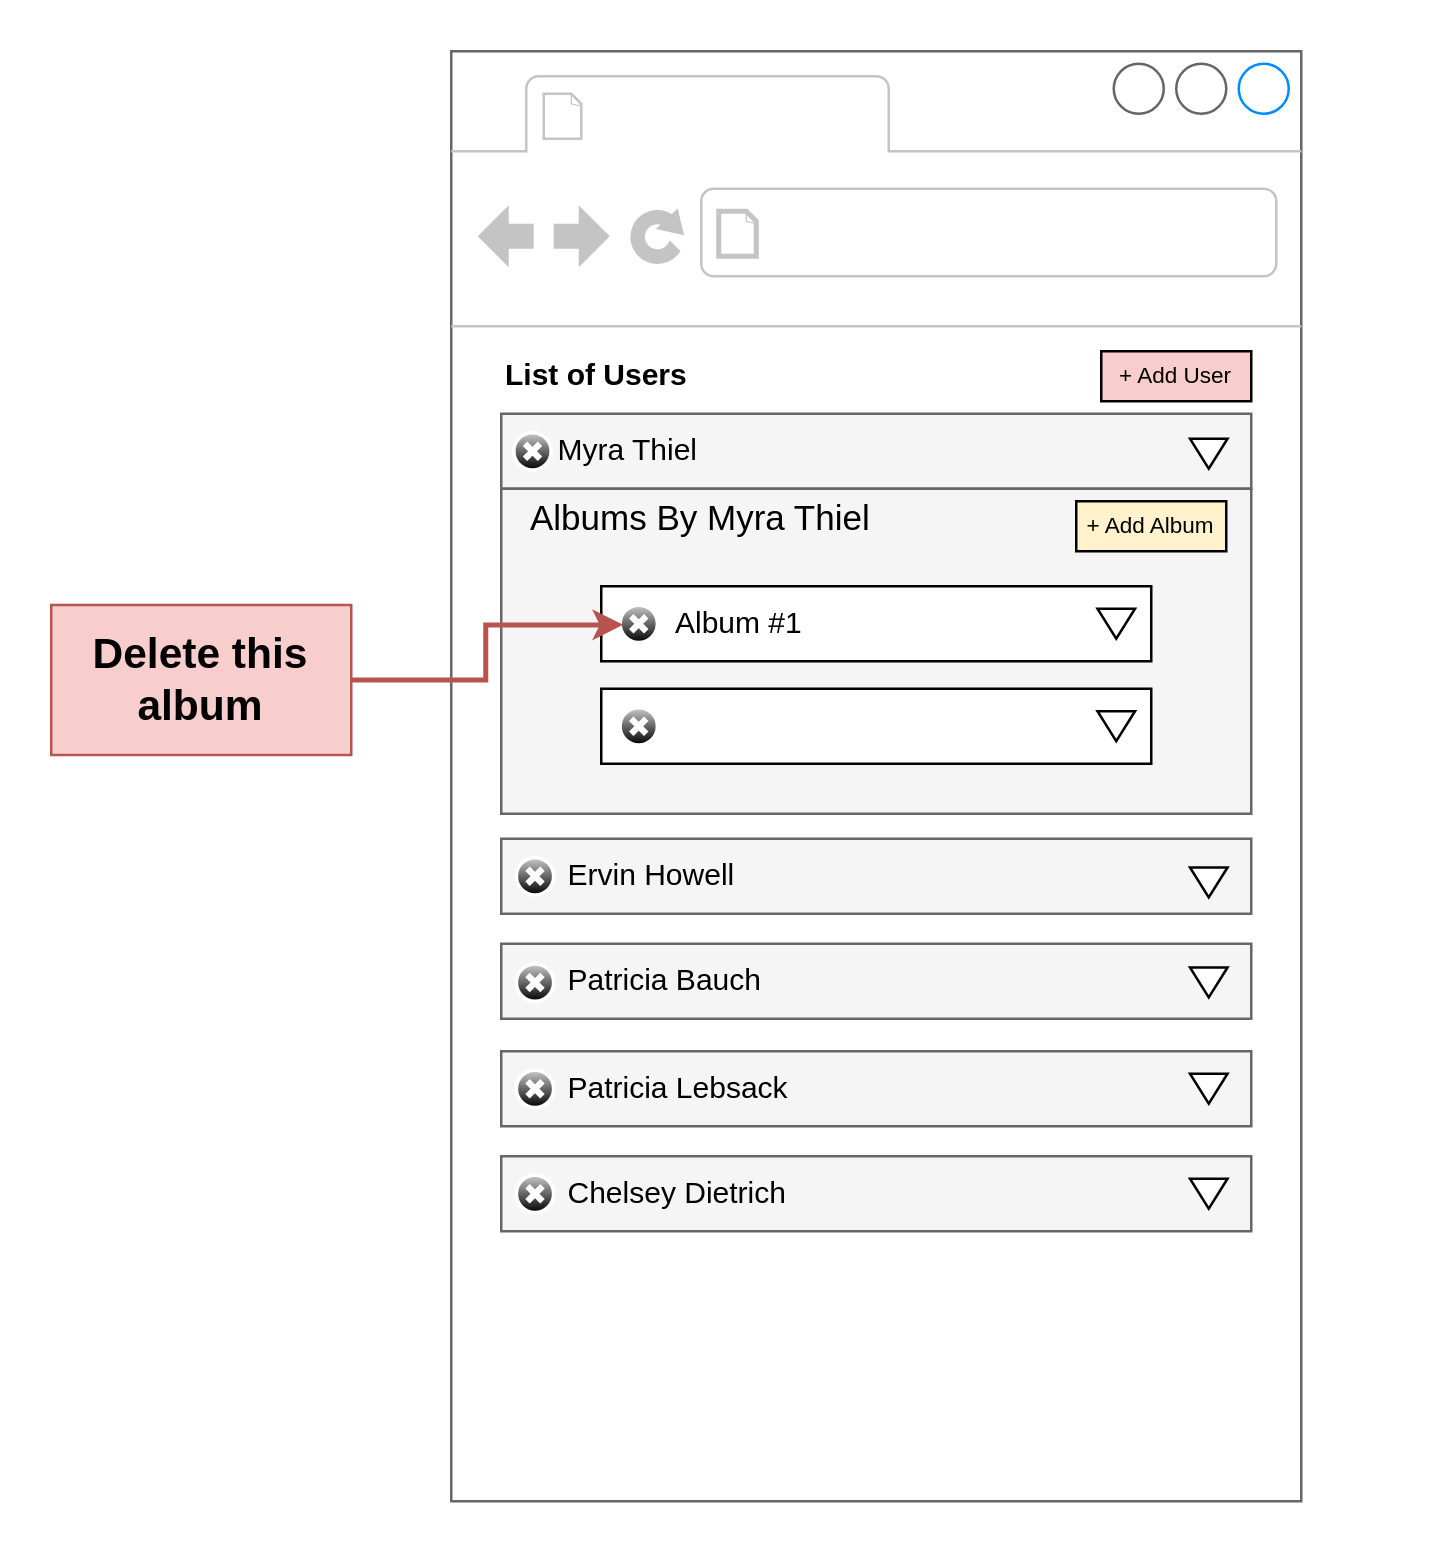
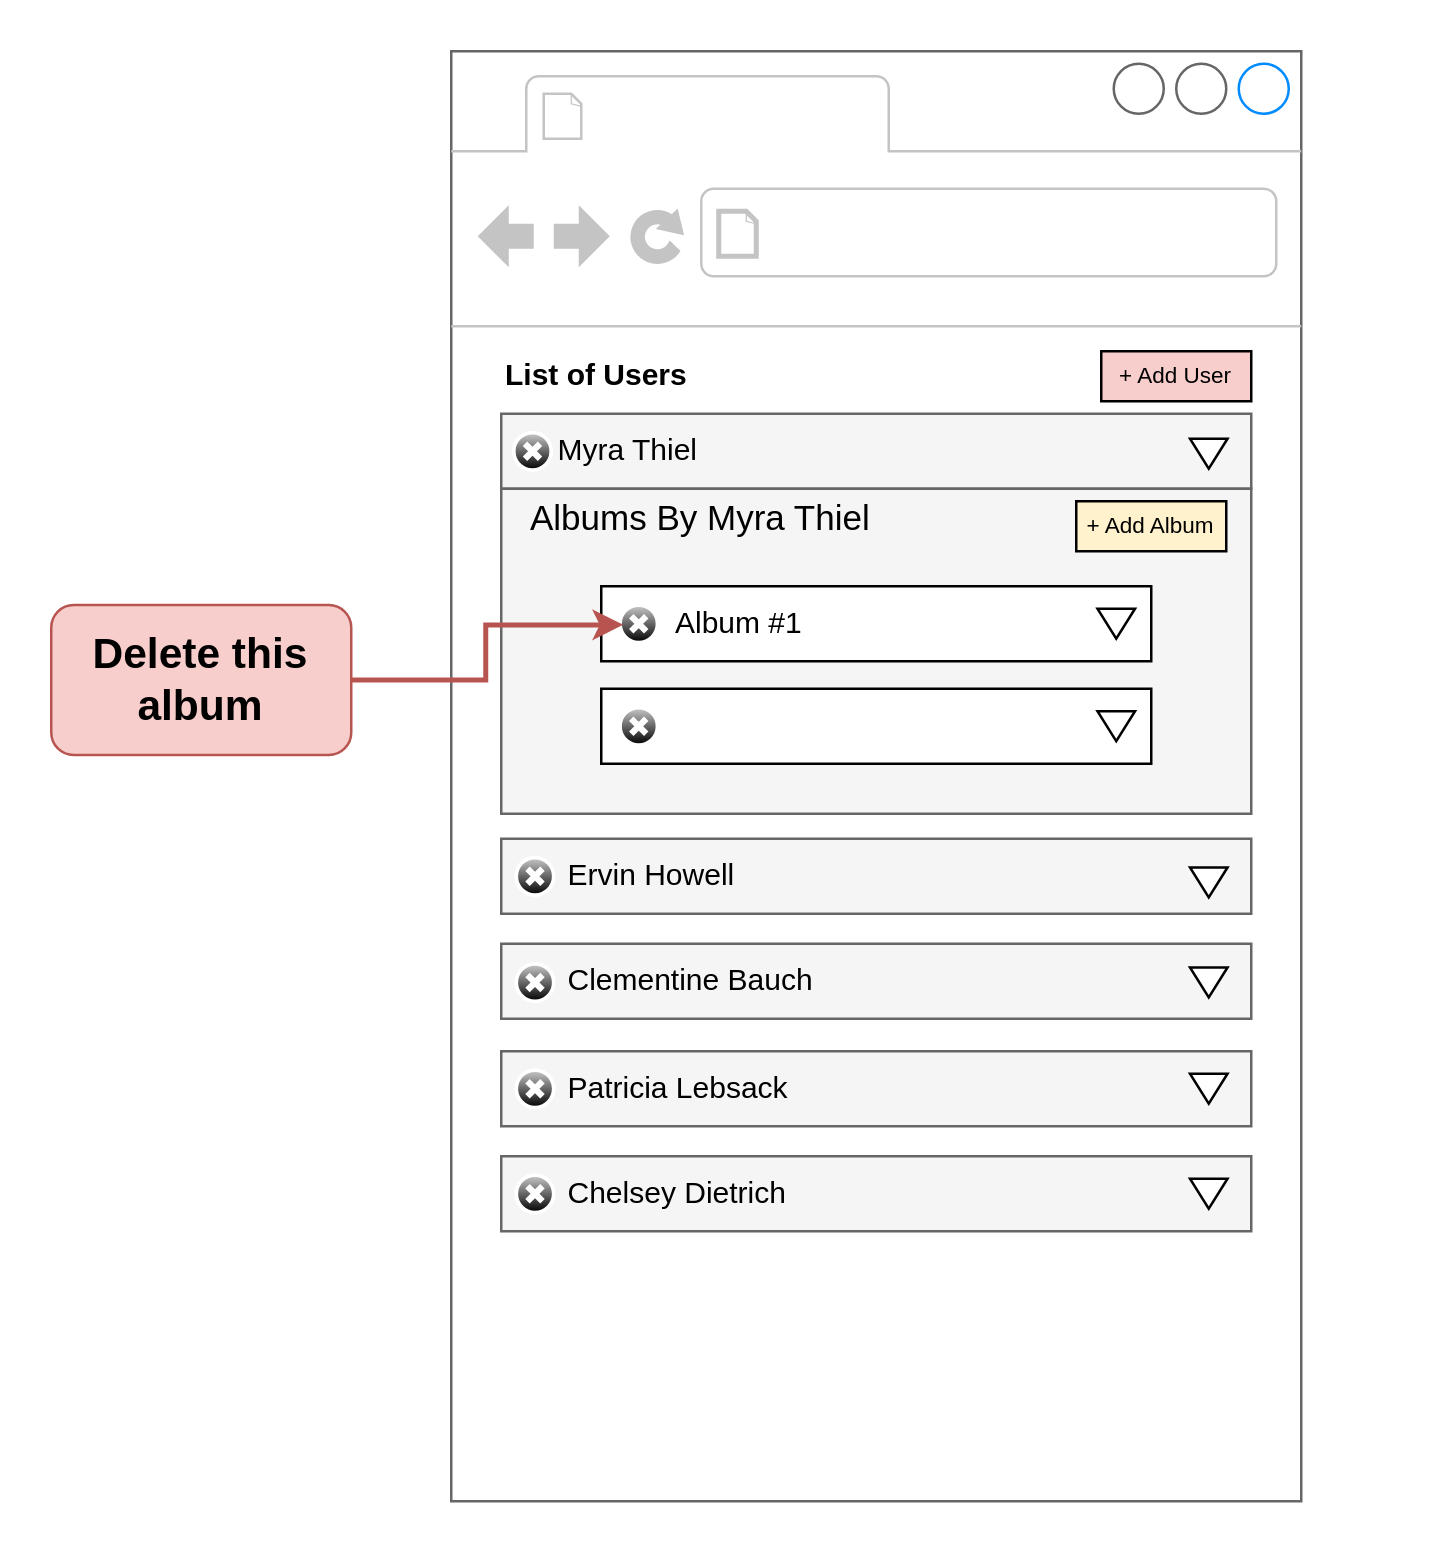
node "Delete this album": shape rectangle -> rounded rectangle
node "Patricia Bauch": label "Patricia Bauch" -> "Clementine Bauch"
